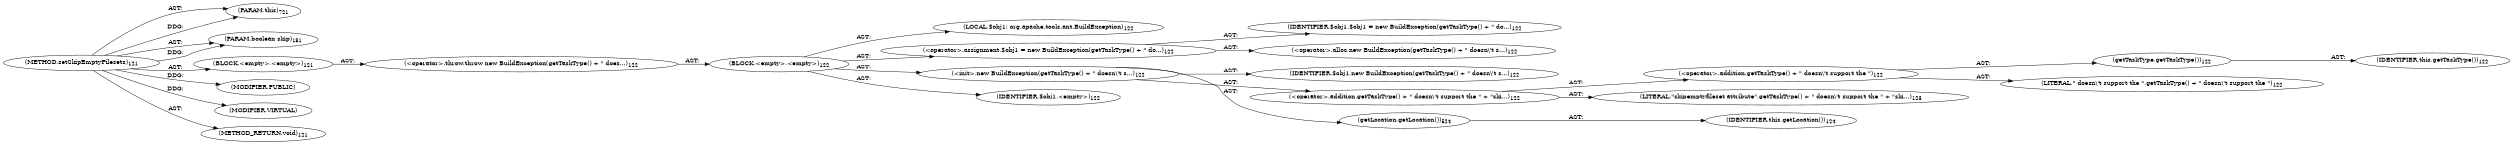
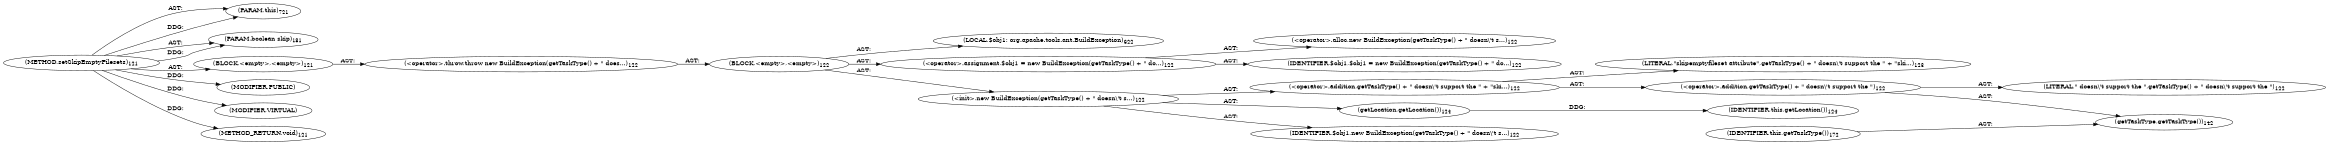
node "(LOCAL,$obj1: org.apache.tools.ant.BuildException)": text "122" -> "622"
node "(getTaskType,getTaskType())": text "122" -> "142"
node "(IDENTIFIER,this,getTaskType())": text "122" -> "172"
edge "(getTaskType,getTaskType())" -> "(IDENTIFIER,this,getTaskType())": reversed
node "(IDENTIFIER,$obj1,<empty>)": removed
edge "(METHOD,setSkipEmptyFilesets)" -> "(METHOD_RETURN,void)": label "AST: " -> "DDG: "
edge "(getLocation,getLocation())" -> "(IDENTIFIER,this,getLocation())": label "AST: " -> "DDG: "
node "(getLocation,getLocation())": text "524" -> "124"
